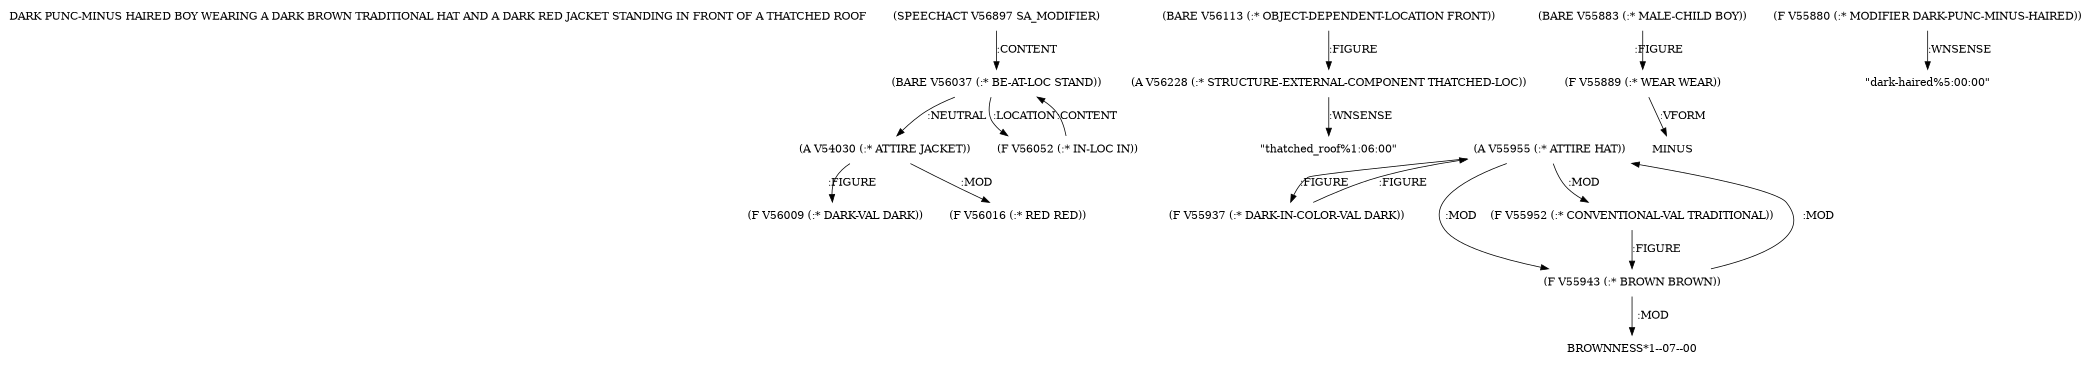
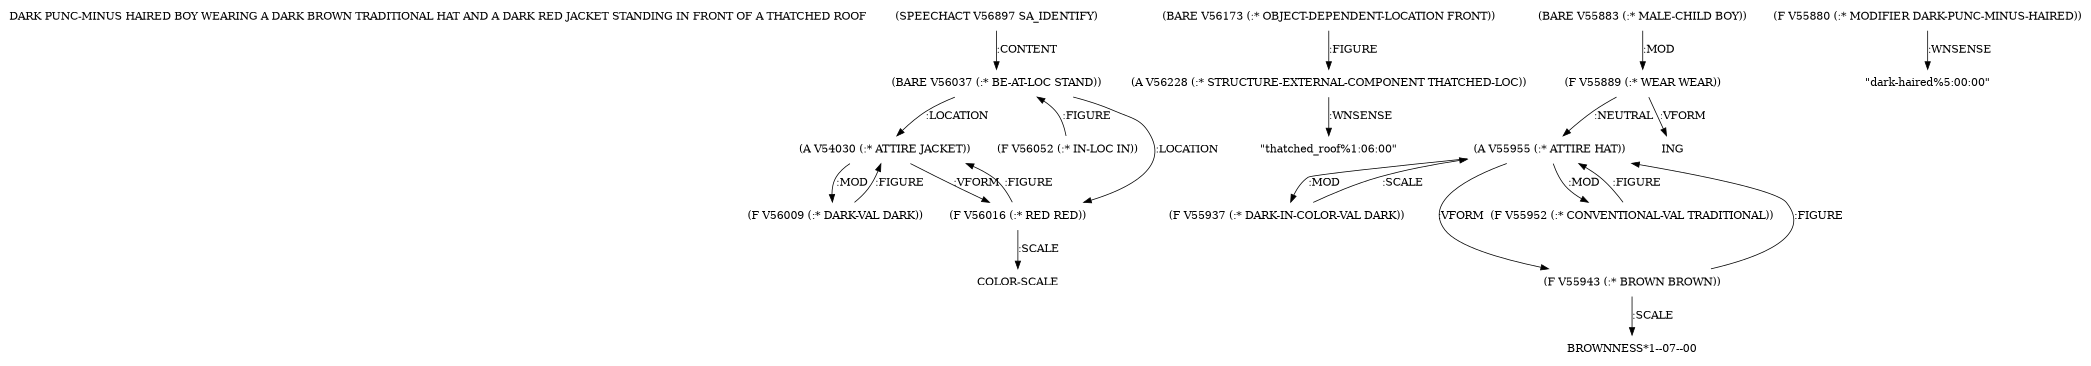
node "(SPEECHACT V56897 SA_MODIFIER)": label "(SPEECHACT V56897 SA_MODIFIER)" -> "(SPEECHACT V56897 SA_IDENTIFY)"
node "(BARE V56113 (:* OBJECT-DEPENDENT-LOCATION FRONT))": label "(BARE V56113 (:* OBJECT-DEPENDENT-LOCATION FRONT))" -> "(BARE V56173 (:* OBJECT-DEPENDENT-LOCATION FRONT))"
edge "(BARE V55883 (:* MALE-CHILD BOY))" -> "(F V55889 (:* WEAR WEAR))": label ":FIGURE" -> ":MOD"
edge "(F V55889 (:* WEAR WEAR))" -> "(A V55955 (:* ATTIRE HAT))": added, label ":NEUTRAL"
edge "(BARE V56037 (:* BE-AT-LOC STAND))" -> "(A V54030 (:* ATTIRE JACKET))": label ":NEUTRAL" -> ":LOCATION"
edge "(BARE V56037 (:* BE-AT-LOC STAND))" -> "(F V56052 (:* IN-LOC IN))": now "(BARE V56037 (:* BE-AT-LOC STAND))" -> "(F V56016 (:* RED RED))"
edge "(F V56052 (:* IN-LOC IN))" -> "(BARE V56037 (:* BE-AT-LOC STAND))": label ":CONTENT" -> ":FIGURE"
node "MINUS": label "MINUS" -> "ING"
edge "(F V56016 (:* RED RED))" -> "(A V54030 (:* ATTIRE JACKET))": added, label ":FIGURE"
edge "(A V54030 (:* ATTIRE JACKET))" -> "(F V56009 (:* DARK-VAL DARK))": label ":FIGURE" -> ":MOD"
edge "(A V54030 (:* ATTIRE JACKET))" -> "(F V56016 (:* RED RED))": label ":MOD" -> ":VFORM"
edge "(A V55955 (:* ATTIRE HAT))" -> "(F V55937 (:* DARK-IN-COLOR-VAL DARK))": label ":FIGURE" -> ":MOD"
edge "(F V55937 (:* DARK-IN-COLOR-VAL DARK))" -> "(A V55955 (:* ATTIRE HAT))": label ":FIGURE" -> ":SCALE"
edge "(F V56009 (:* DARK-VAL DARK))" -> "(A V54030 (:* ATTIRE JACKET))": added, label ":FIGURE"
edge "(A V55955 (:* ATTIRE HAT))" -> "(F V55943 (:* BROWN BROWN))": label ":MOD" -> ":VFORM"
edge "(F V55943 (:* BROWN BROWN))" -> "(A V55955 (:* ATTIRE HAT))": label ":MOD" -> ":FIGURE"
edge "(F V55952 (:* CONVENTIONAL-VAL TRADITIONAL))" -> "(F V55943 (:* BROWN BROWN))": now "(F V55952 (:* CONVENTIONAL-VAL TRADITIONAL))" -> "(A V55955 (:* ATTIRE HAT))"
node "COLOR-SCALE": added
edge "(F V55943 (:* BROWN BROWN))" -> "BROWNNESS*1--07--00": label ":MOD" -> ":SCALE"
